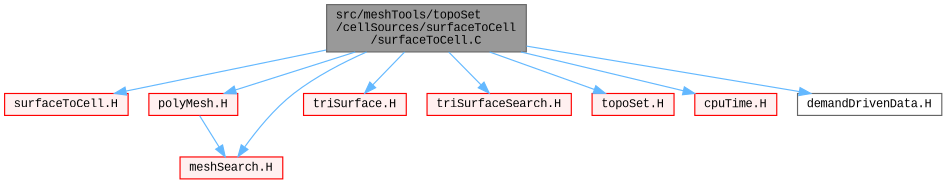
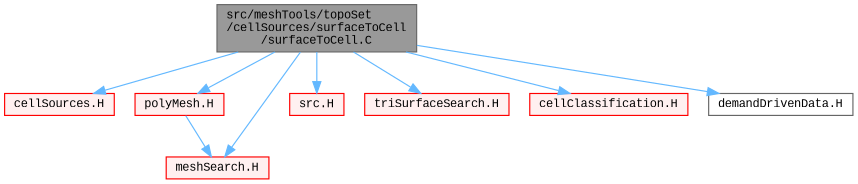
node "surfaceToCell.H": label "surfaceToCell.H" -> "cellSources.H"
node "triSurface.H": label "triSurface.H" -> "src.H"
node "topoSet.H": label "topoSet.H" -> "cellClassification.H"
node "cpuTime.H": removed
